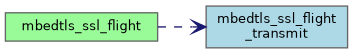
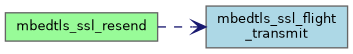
node "mbedtls_ssl_flight": label "mbedtls_ssl_flight" -> "mbedtls_ssl_resend"
